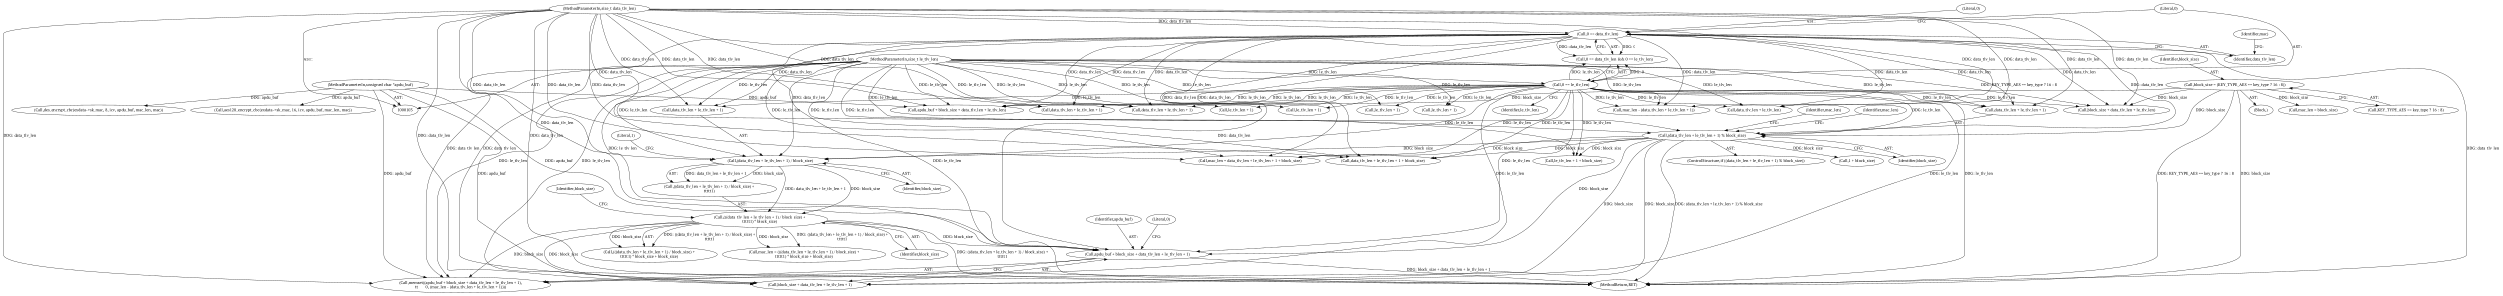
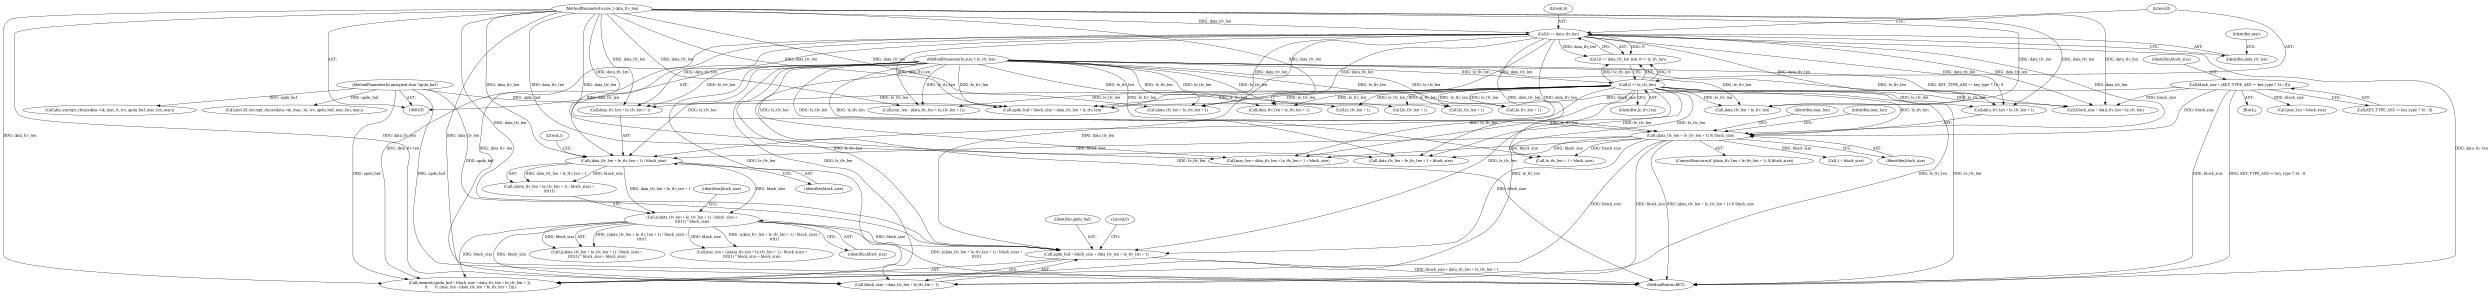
edge "(Identifier,le_tlv_len)" -> "(Call,0 == le_tlv_len)": added, label "AST:"
